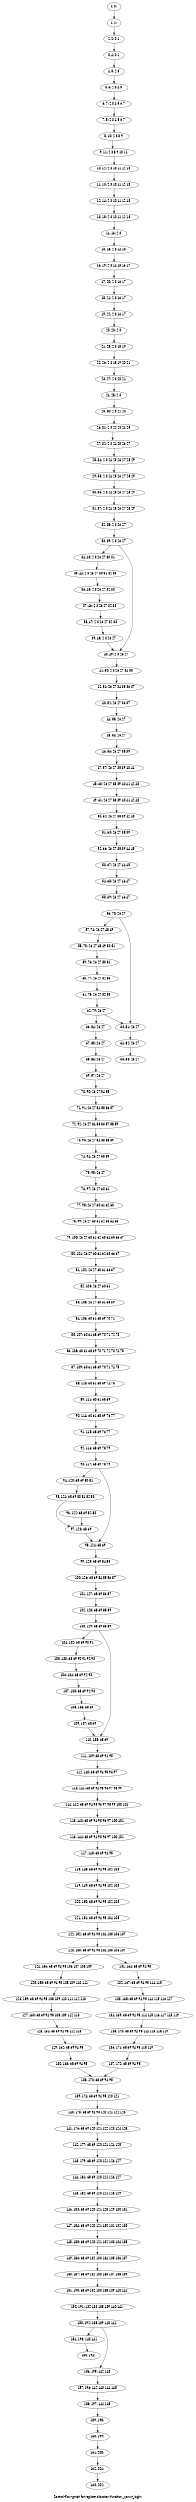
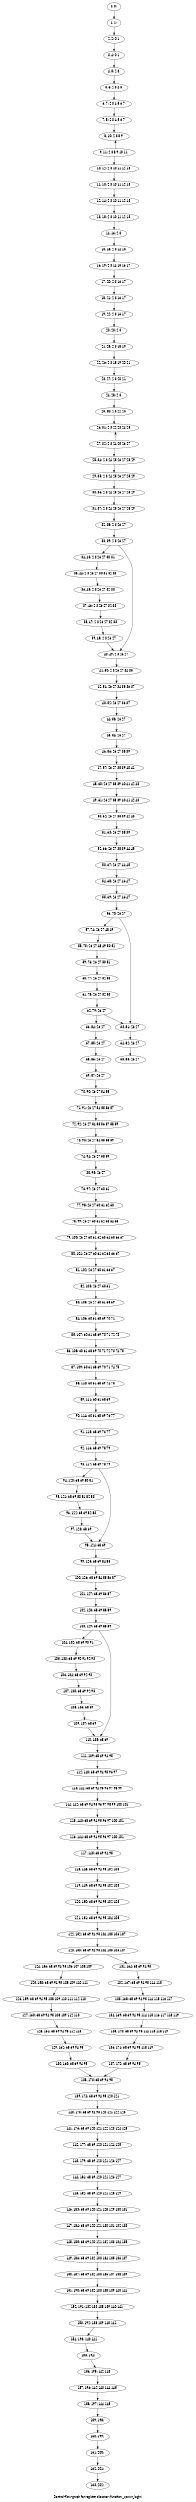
edge "8, 10: 2 3 8 9" -> "9, 11: 2 3 8 9 10 11": reversed
edge "26, 31: 2 3 22 23 24 25" -> "27, 32: 2 3 24 25 26 27": reversed
edge "55, 69: 26 27 46 47" -> "56, 70: 26 27": added
node "75, 95: 26 27": label "75, 95: 26 27" -> "35, 95: 26 27"
edge "90, 114: 60 61 68 69 76 77" -> "91, 115: 68 69 76 77": removed
edge "95, 121: 68 69 80 81 82 83" -> "97, 123: 68 69": now "95, 121: 68 69 80 81 82 83" -> "96, 122: 68 69 82 83"
edge "151, 190: 68 69 132 133 138 139 140 141" -> "152, 191: 132 133 138 139 140 141": added
edge "153, 192: 138 139 140 141" -> "156, 195: 142 143": now "155, 194:" -> "156, 195: 142 143"
